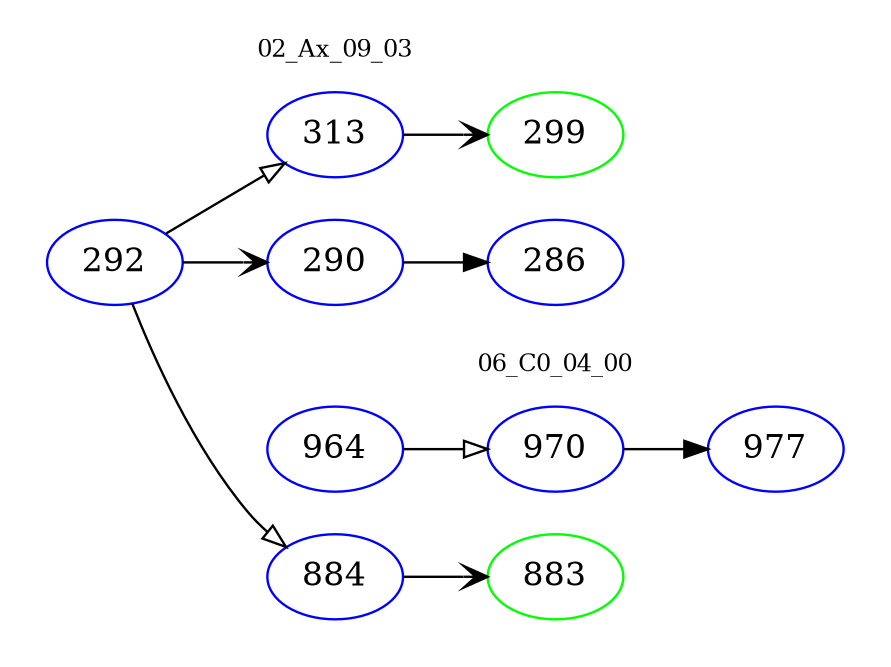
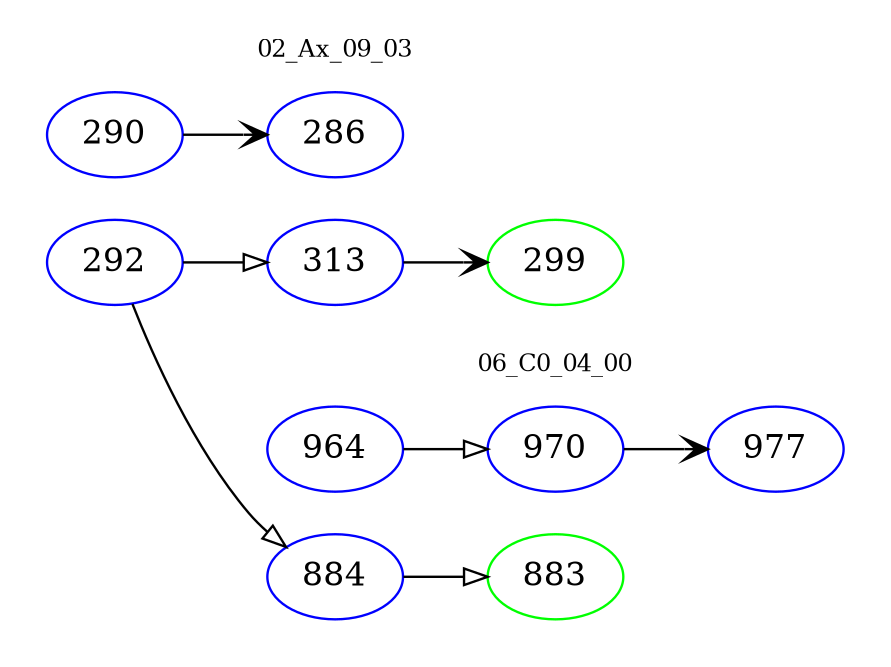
edge "292" -> "290": removed
edge "290" -> "286": arrowhead normal -> vee
edge "970" -> "977": arrowhead normal -> vee
edge "884" -> "883": arrowhead vee -> onormal
